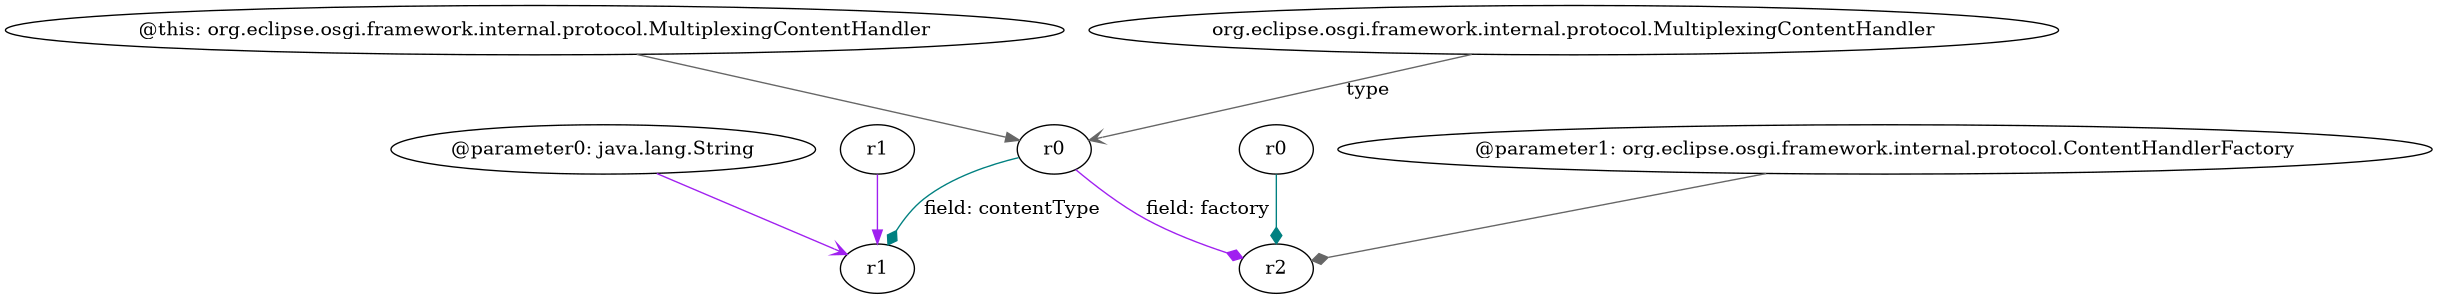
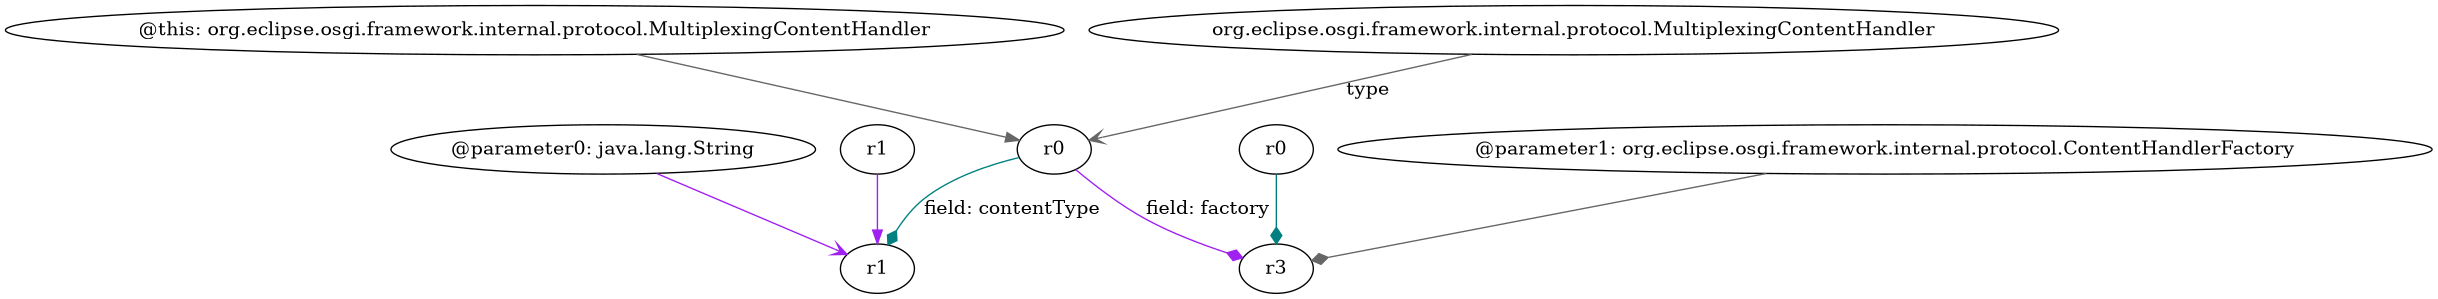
node "r2": label "r2" -> "r3"
